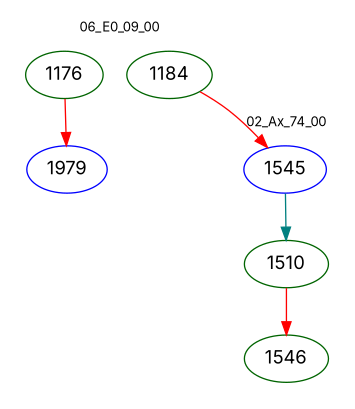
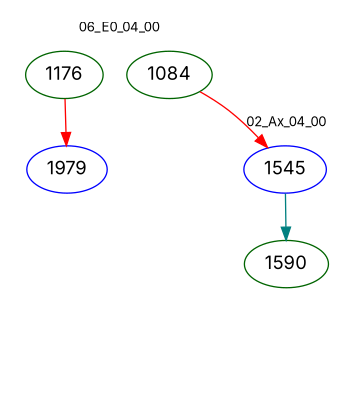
cluster "06_E0_09_00": label "06_E0_09_00" -> "06_E0_04_00"
node "1184": label "1184" -> "1084"
cluster "02_Ax_74_00": label "02_Ax_74_00" -> "02_Ax_04_00"
node "1510": label "1510" -> "1590"
node "1546": removed
